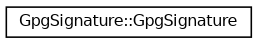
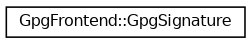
node "GpgSignature::GpgSignature": label "GpgSignature::GpgSignature" -> "GpgFrontend::GpgSignature"
